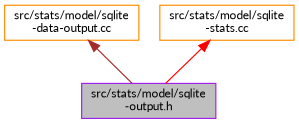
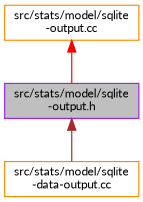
node "src/stats/model/sqlite -stats.cc": label "src/stats/model/sqlite -stats.cc" -> "src/stats/model/sqlite -output.cc"
edge "src/stats/model/sqlite -output.h" -> "src/stats/model/sqlite -data-output.cc": reversed
